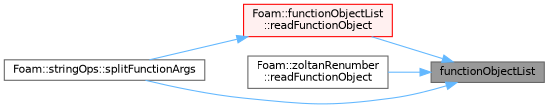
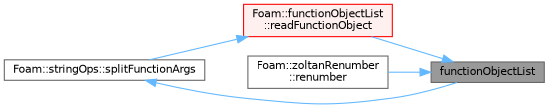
node "Foam::zoltanRenumber ::readFunctionObject": label "Foam::zoltanRenumber ::readFunctionObject" -> "Foam::zoltanRenumber ::renumber"
edge "Foam::stringOps::splitFunctionArgs" -> "functionObjectList": reversed
